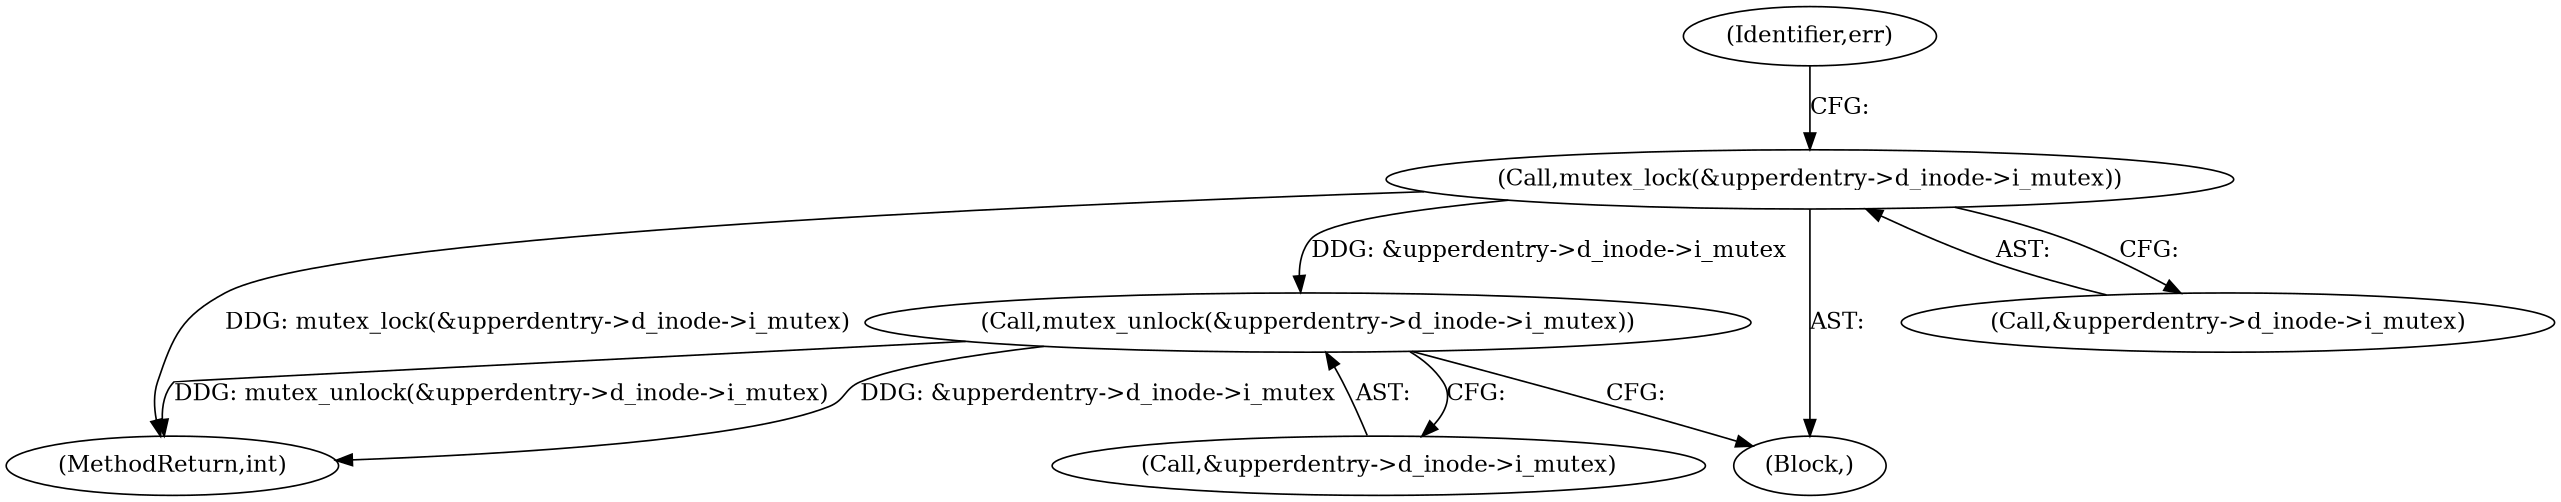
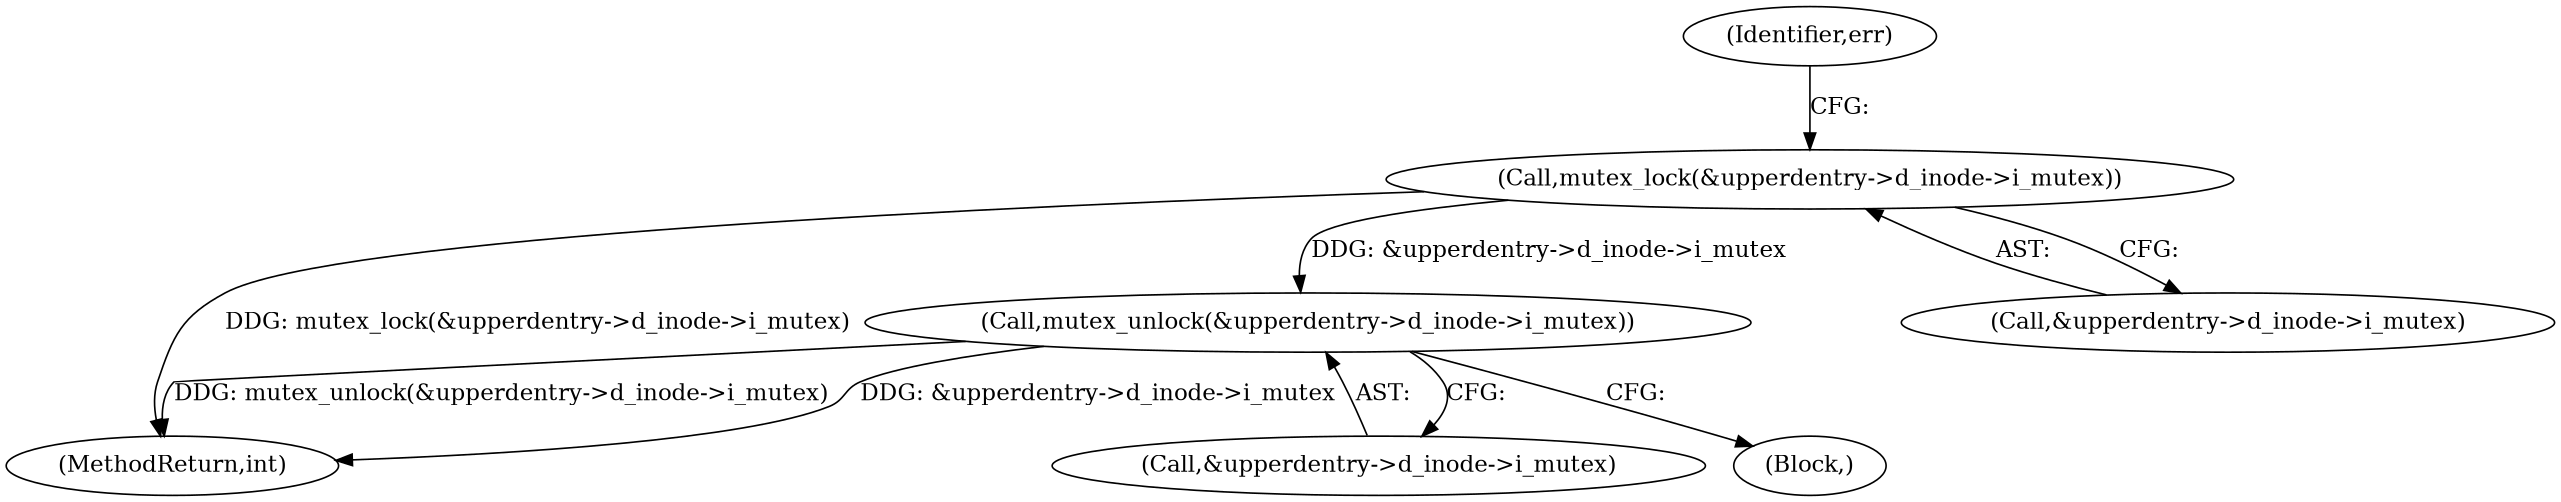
edge "(Call,mutex_lock(&upperdentry->d_inode->i_mutex))" -> "(Block,)": removed, label "AST:"
